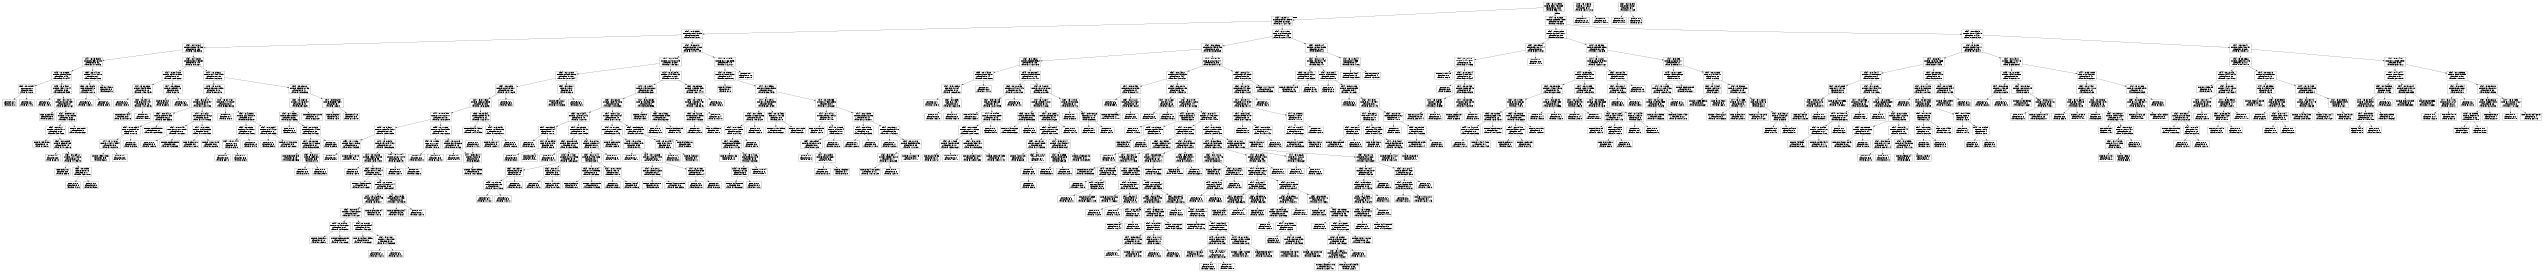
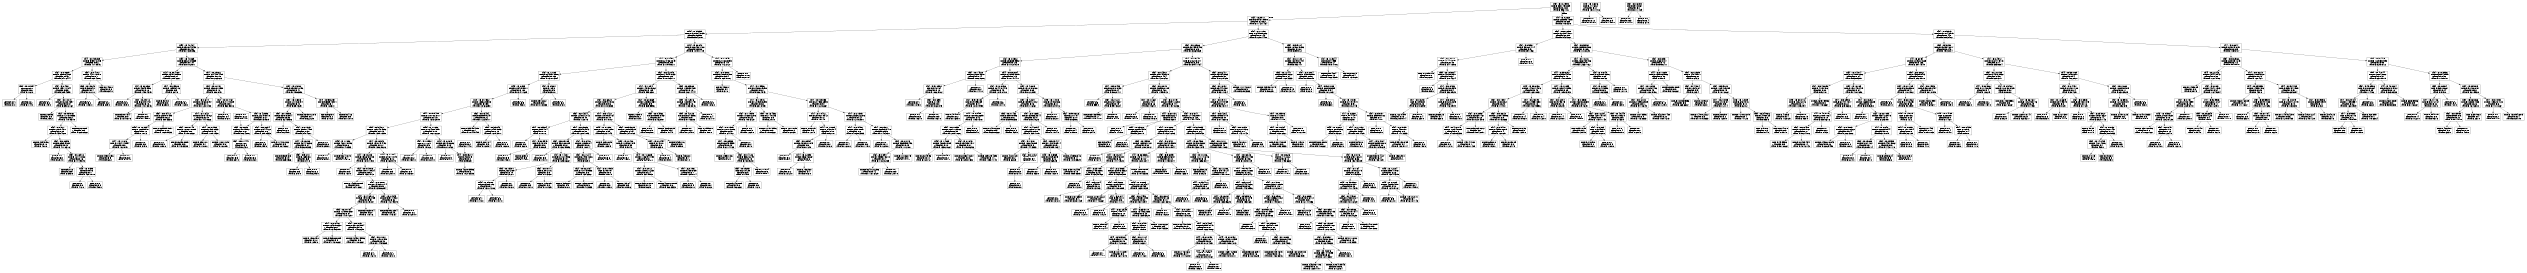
edge "mse = 0.0 samples = 10 value = 1976.0" -> "mse = 0.0 samples = 7 value = 1475.0": now "X[4] <= 60.137 mse = 333222.4 samples = 15 value = 869.0" -> "mse = 0.0 samples = 7 value = 1475.0"
edge "X[3] <= 0.675 mse = 2407.9592 samples = 21 value = 586.4286" -> "mse = 0.0 samples = 12 value = 544.0": reversed
